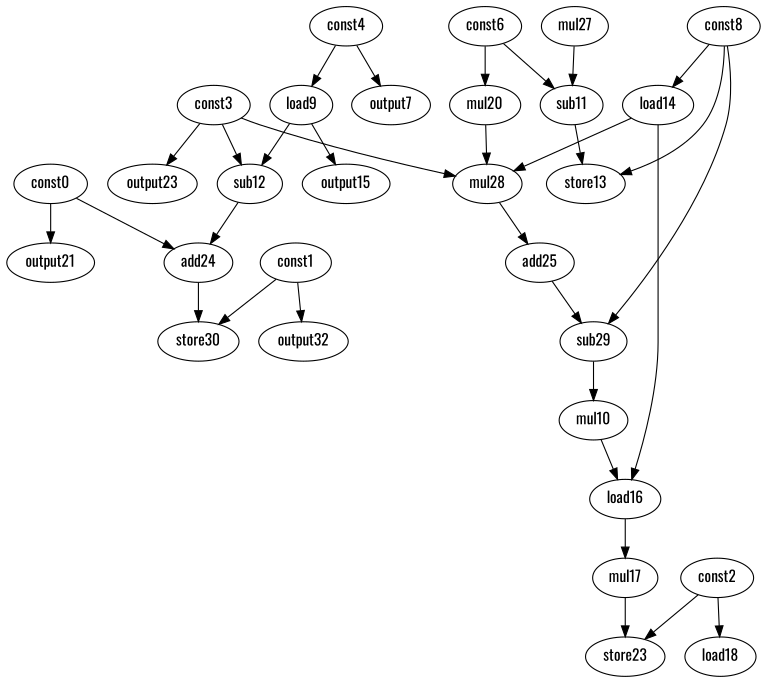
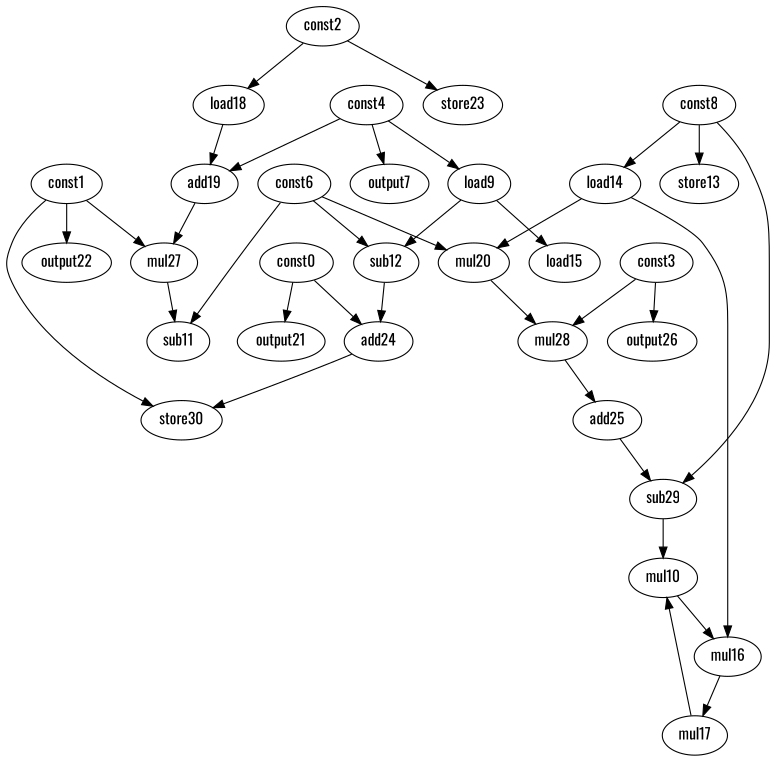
edge "sub11" -> "store13": removed
edge "load14" -> "mul28": now "load14" -> "mul20"
edge "const3" -> "sub12": now "const6" -> "sub12"
node "output23": label "output23" -> "output26"
node "add19": added
node "output15": label "output15" -> "load15"
edge "const1" -> "mul27": added
node "output32": label "output32" -> "output22"
node "load16": label "load16" -> "mul16"
edge "mul17" -> "store23": now "mul17" -> "mul10"
